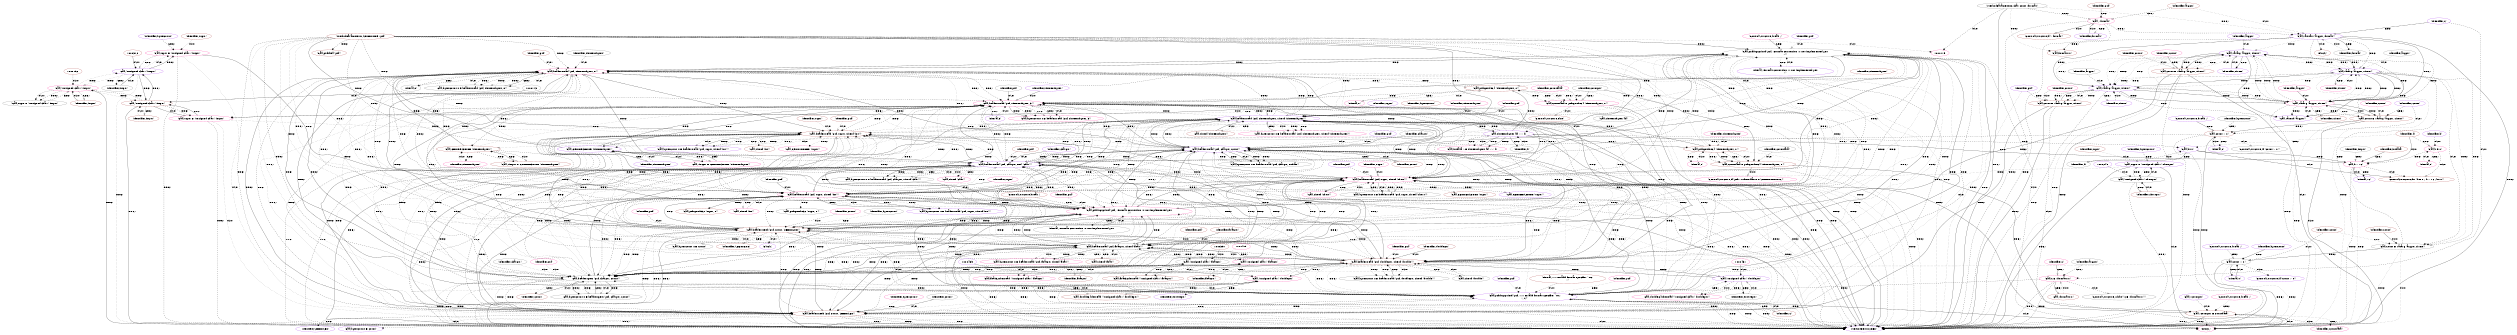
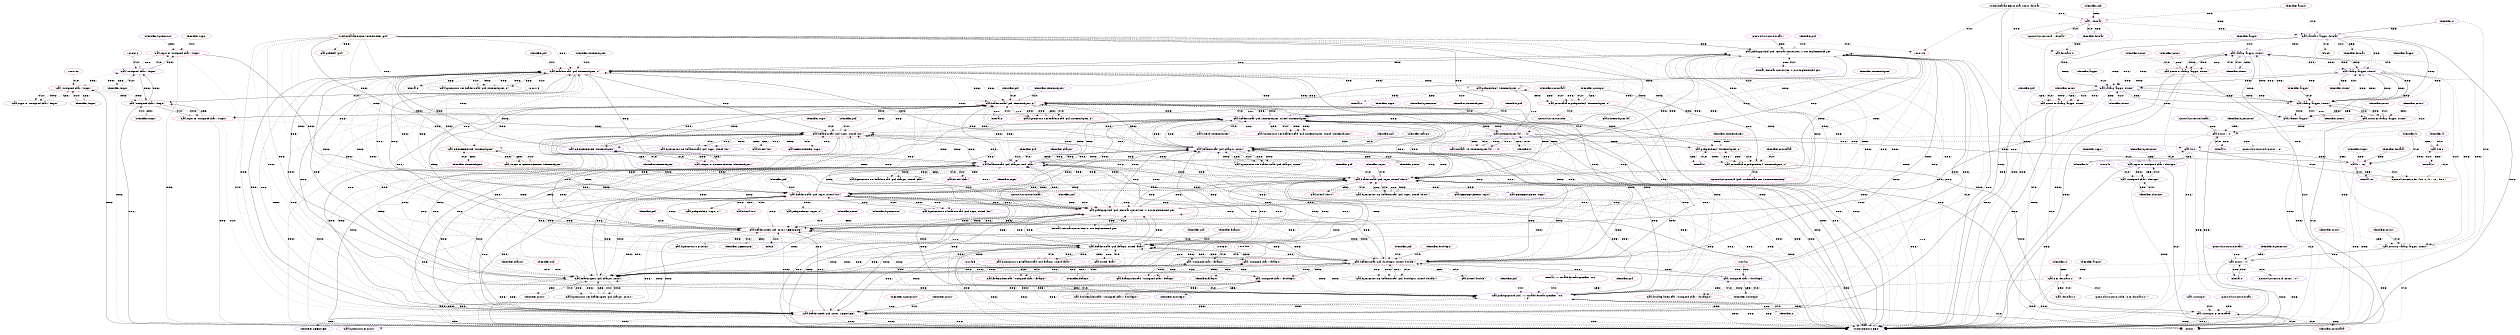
node "(Call,byte_count += header_read (psf, charptr, endian))": label "(Call,byte_count += header_read (psf, charptr, endian))" -> "(Call,byte_count += header_read (psf, charptr, count))"
